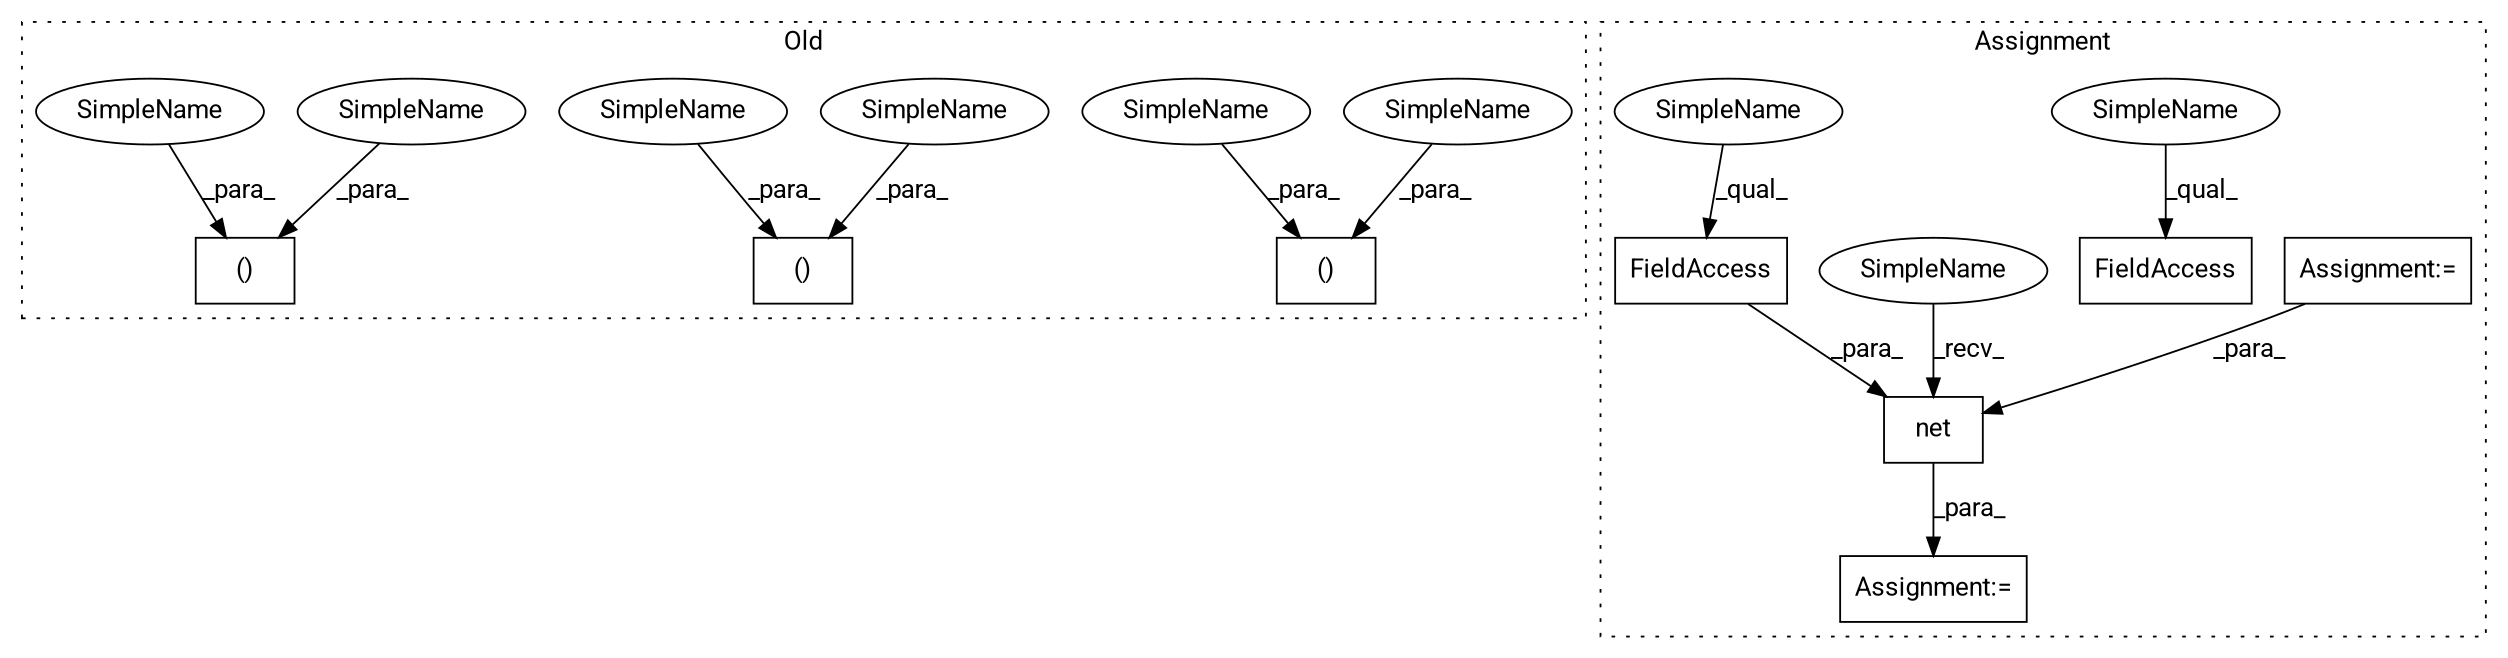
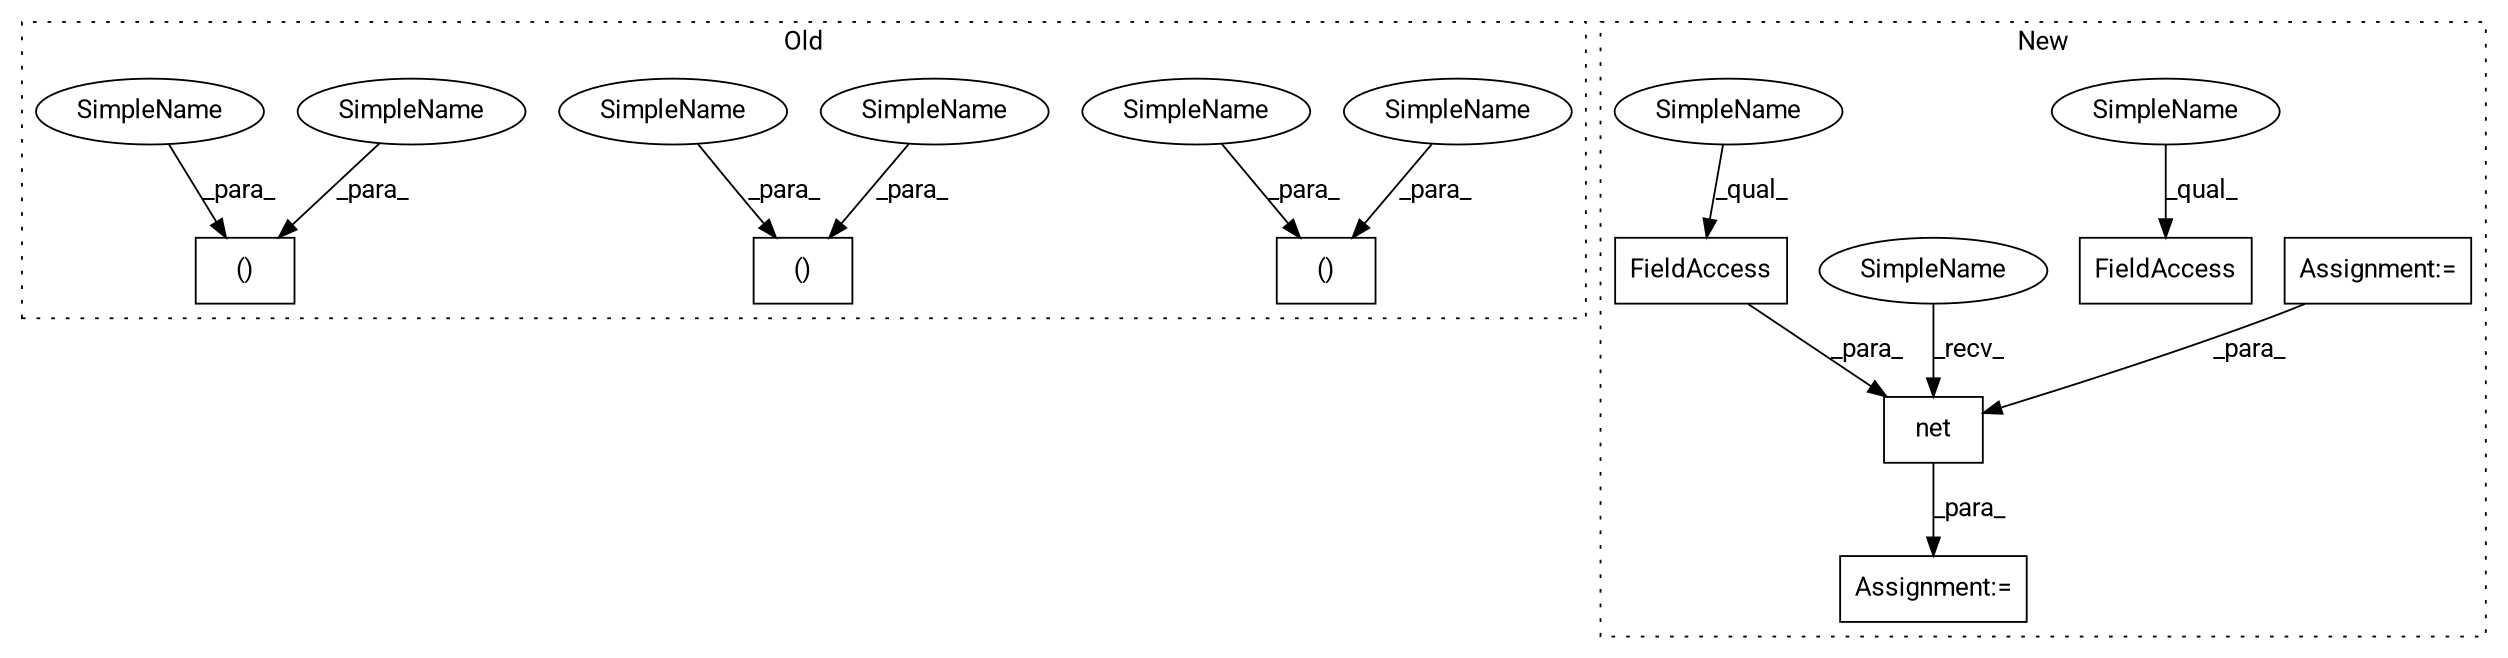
cluster "Assignment": label "Assignment" -> "New"
